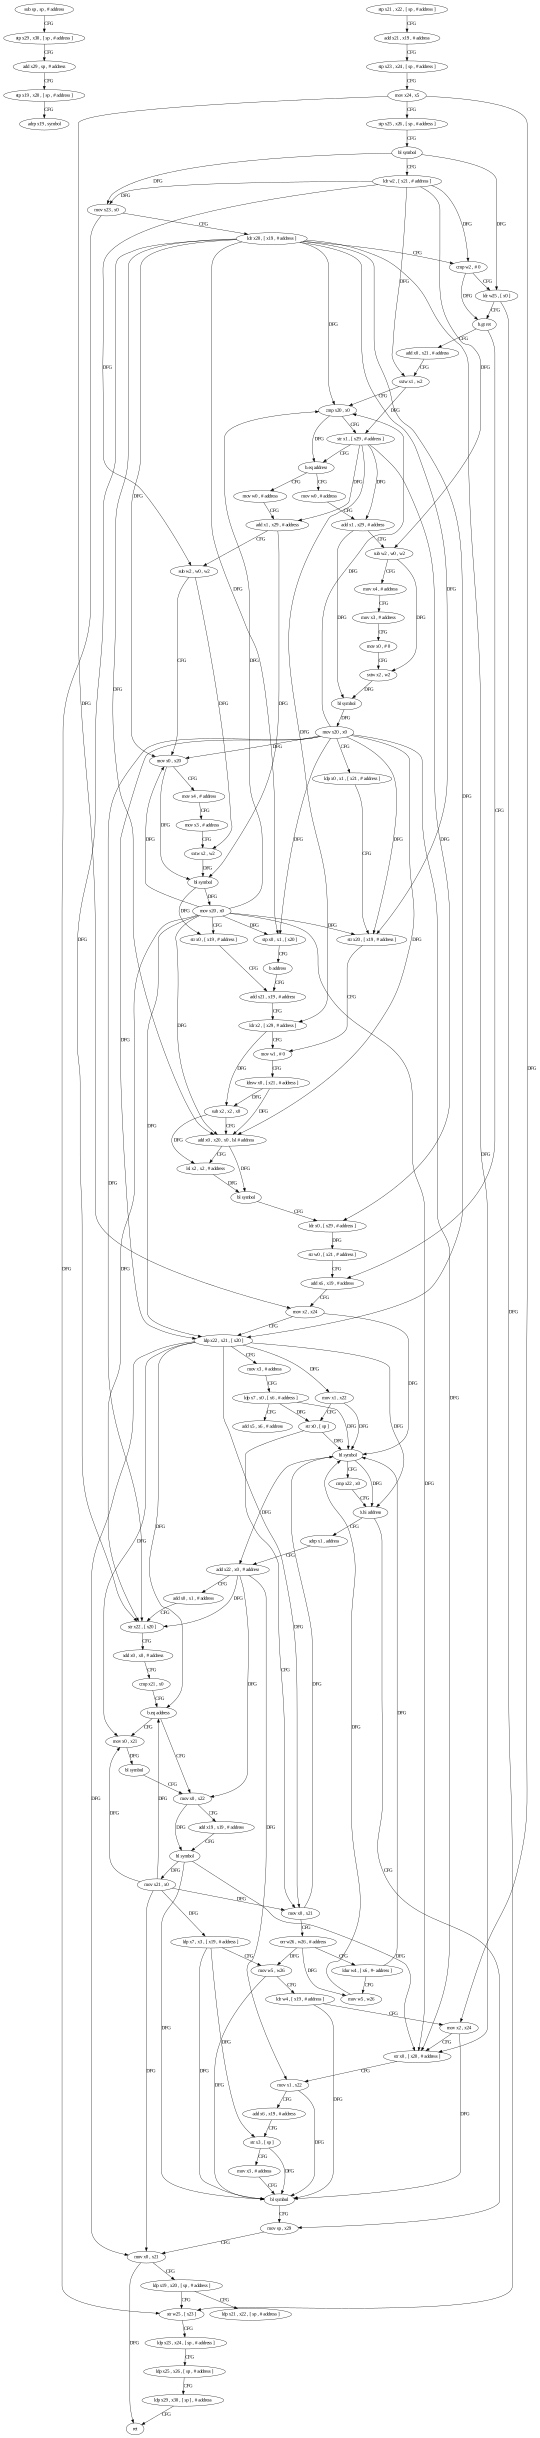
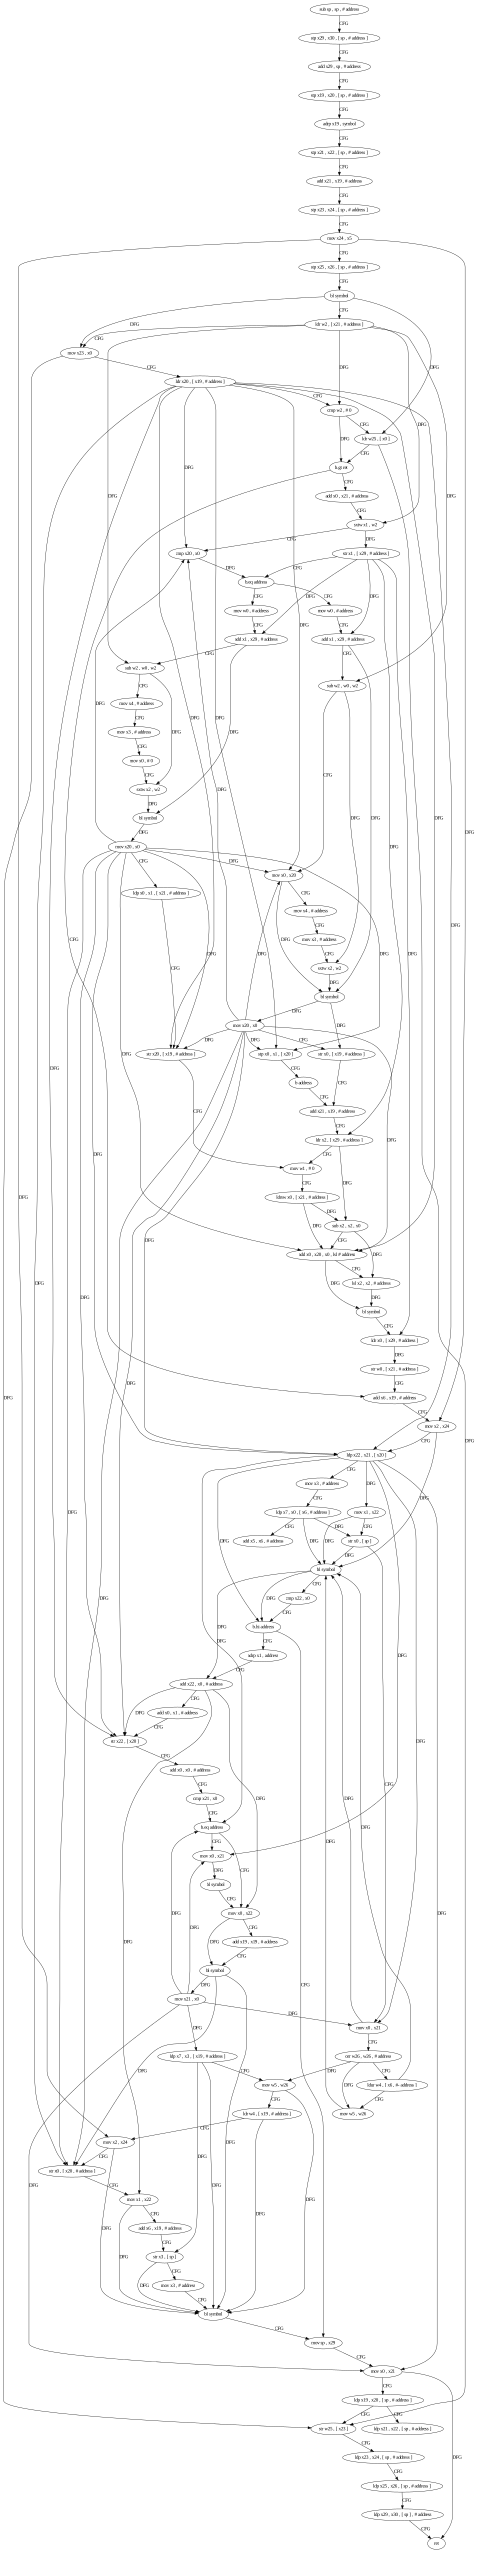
edge "adrp x19 , symbol" -> "stp x21 , x22 , [ sp , # address ]": added, label "CFG"
edge "ldr w2 , [ x21 , # address ]" -> "mov x23 , x0": label "DFG" -> "CFG"
edge "cmp x20 , x0" -> "str x1 , [ x29 , # address ]": removed, label "CFG"
